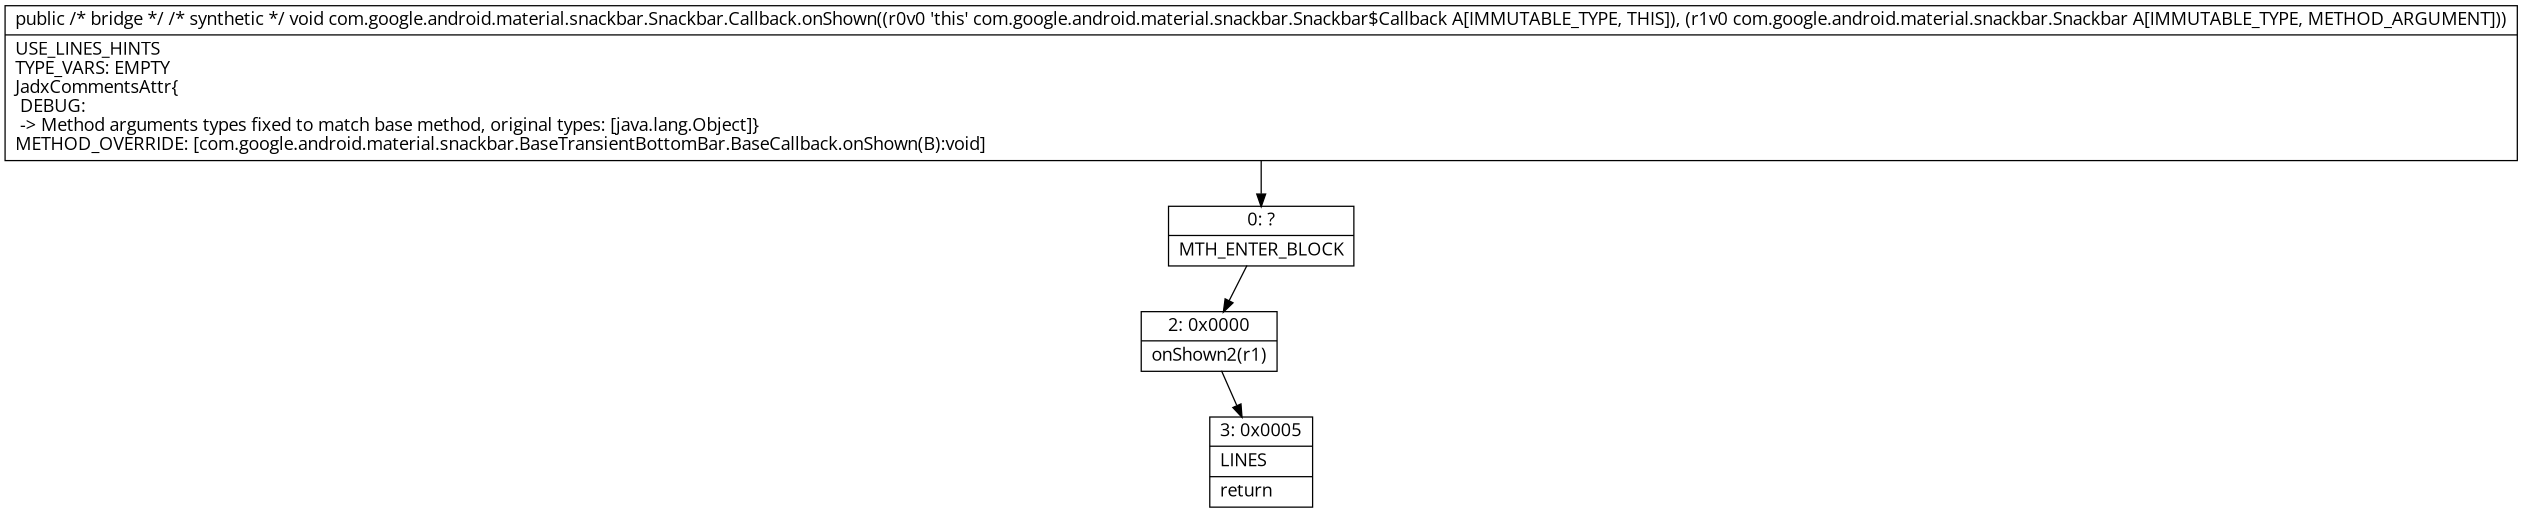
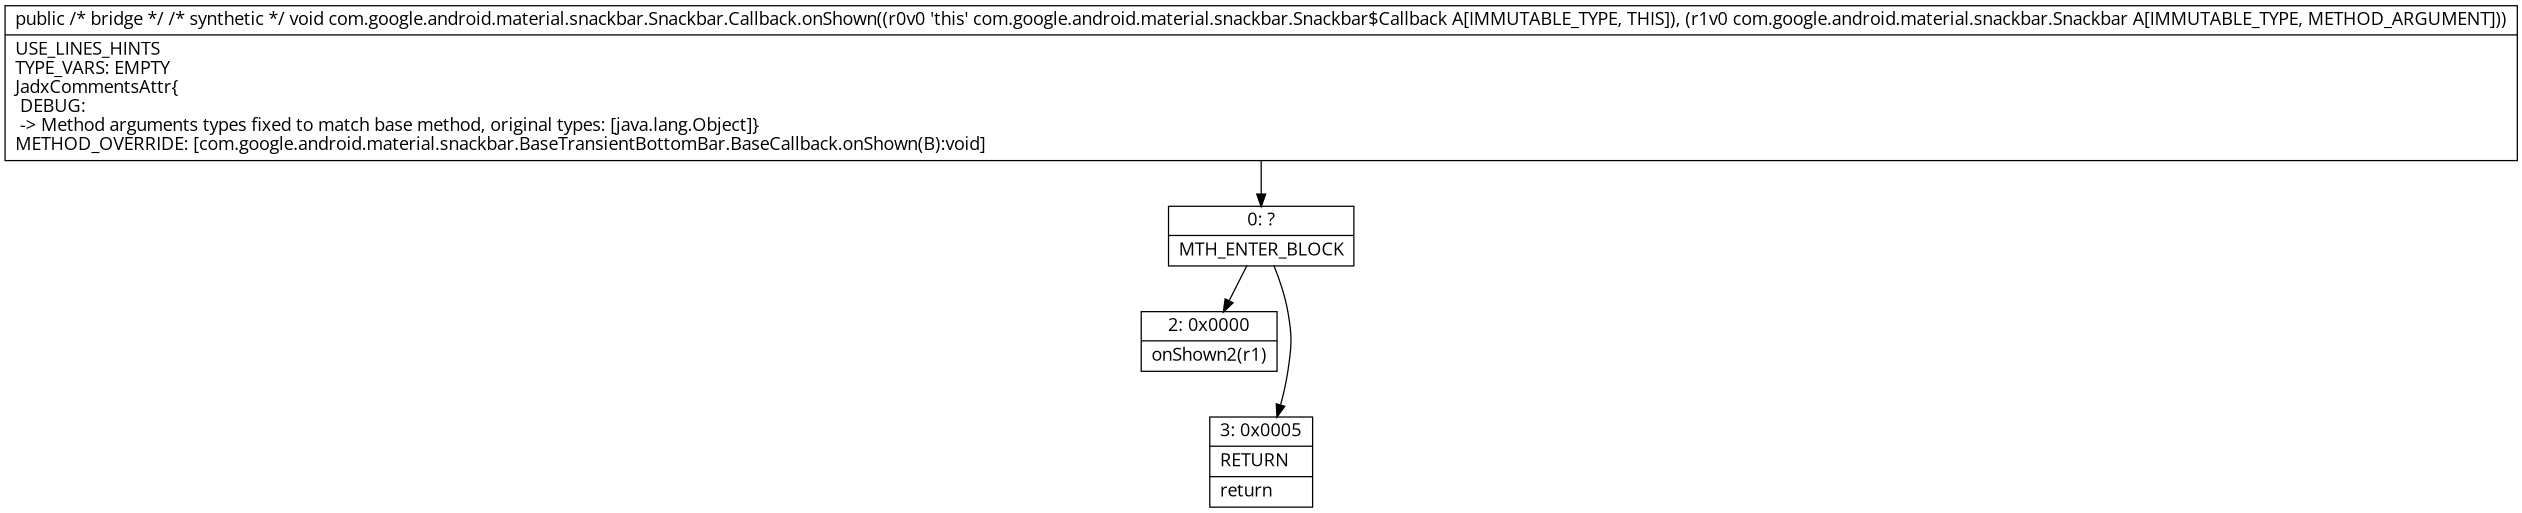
edge "2: 0x0000" -> "3: 0x0005": now "0: ?" -> "3: 0x0005"
node "3: 0x0005": text "LINES" -> "RETURN"
